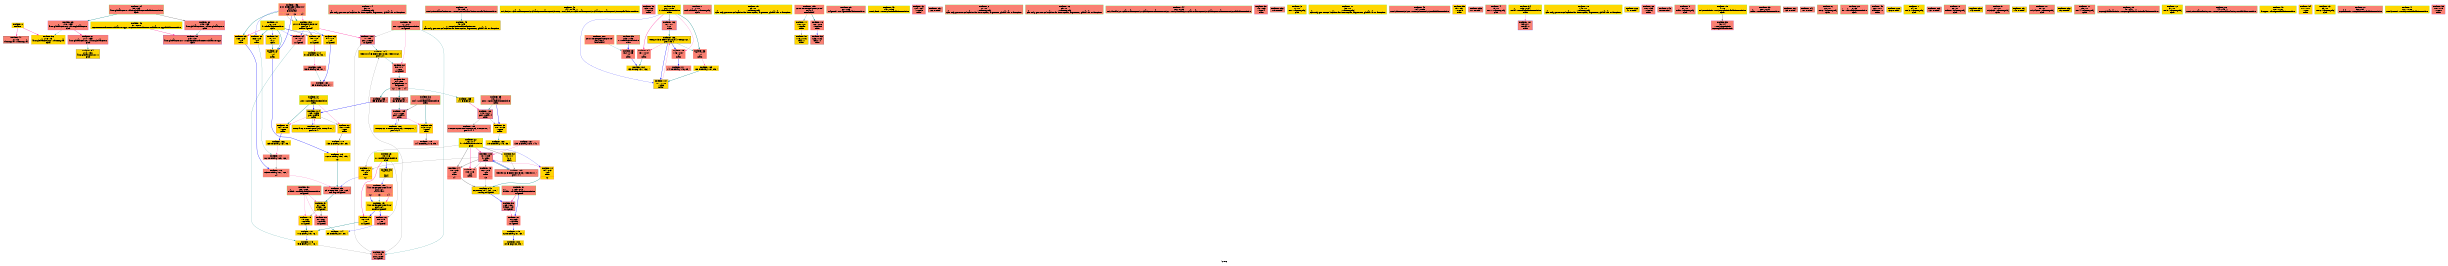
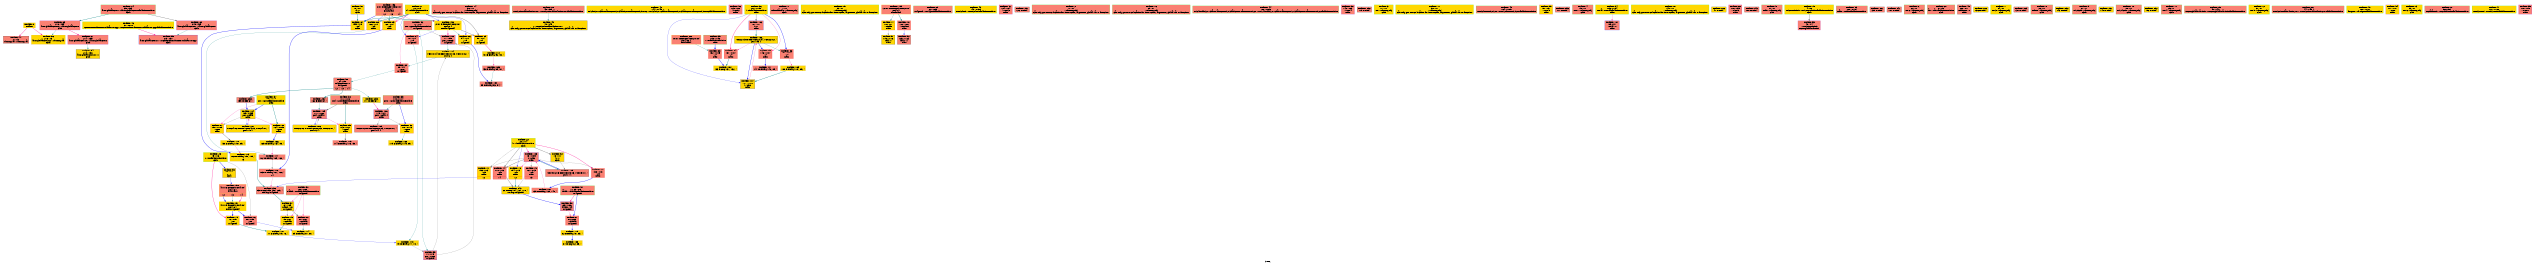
edge "NodeID: 36" -> "NodeID: 86": color teal -> blue
edge "NodeID: 21" -> "NodeID: 91": now "NodeID: 21" -> "NodeID: 190"
edge "NodeID: 70" -> "NodeID: 167": added
